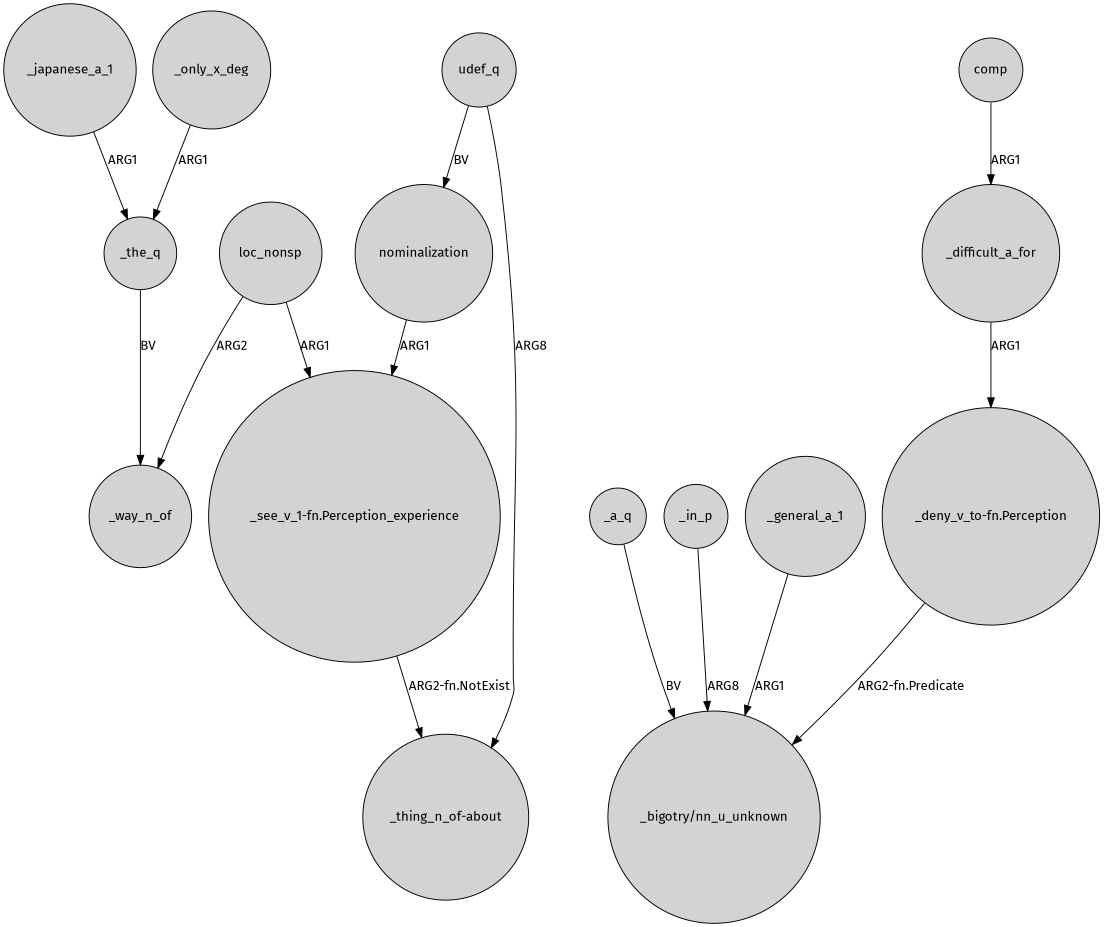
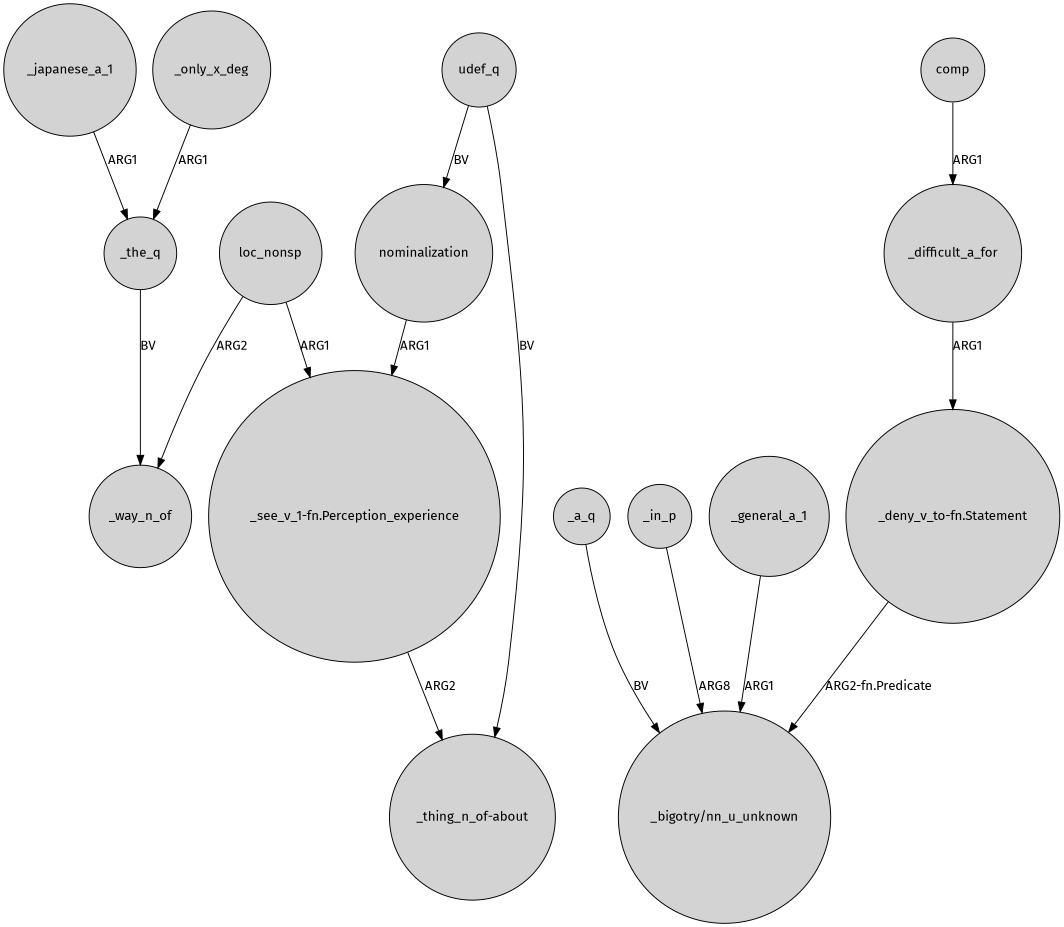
edge "udef_q" -> "_thing_n_of-about": label "ARG8" -> "BV"
node "_deny_v_to-fn.Perception": label "_deny_v_to-fn.Perception" -> "_deny_v_to-fn.Statement"
edge "_see_v_1-fn.Perception_experience" -> "_thing_n_of-about": label "ARG2-fn.NotExist" -> "ARG2"
